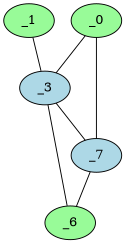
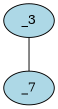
node "_1": removed
node "_0": removed
node "_6": removed
